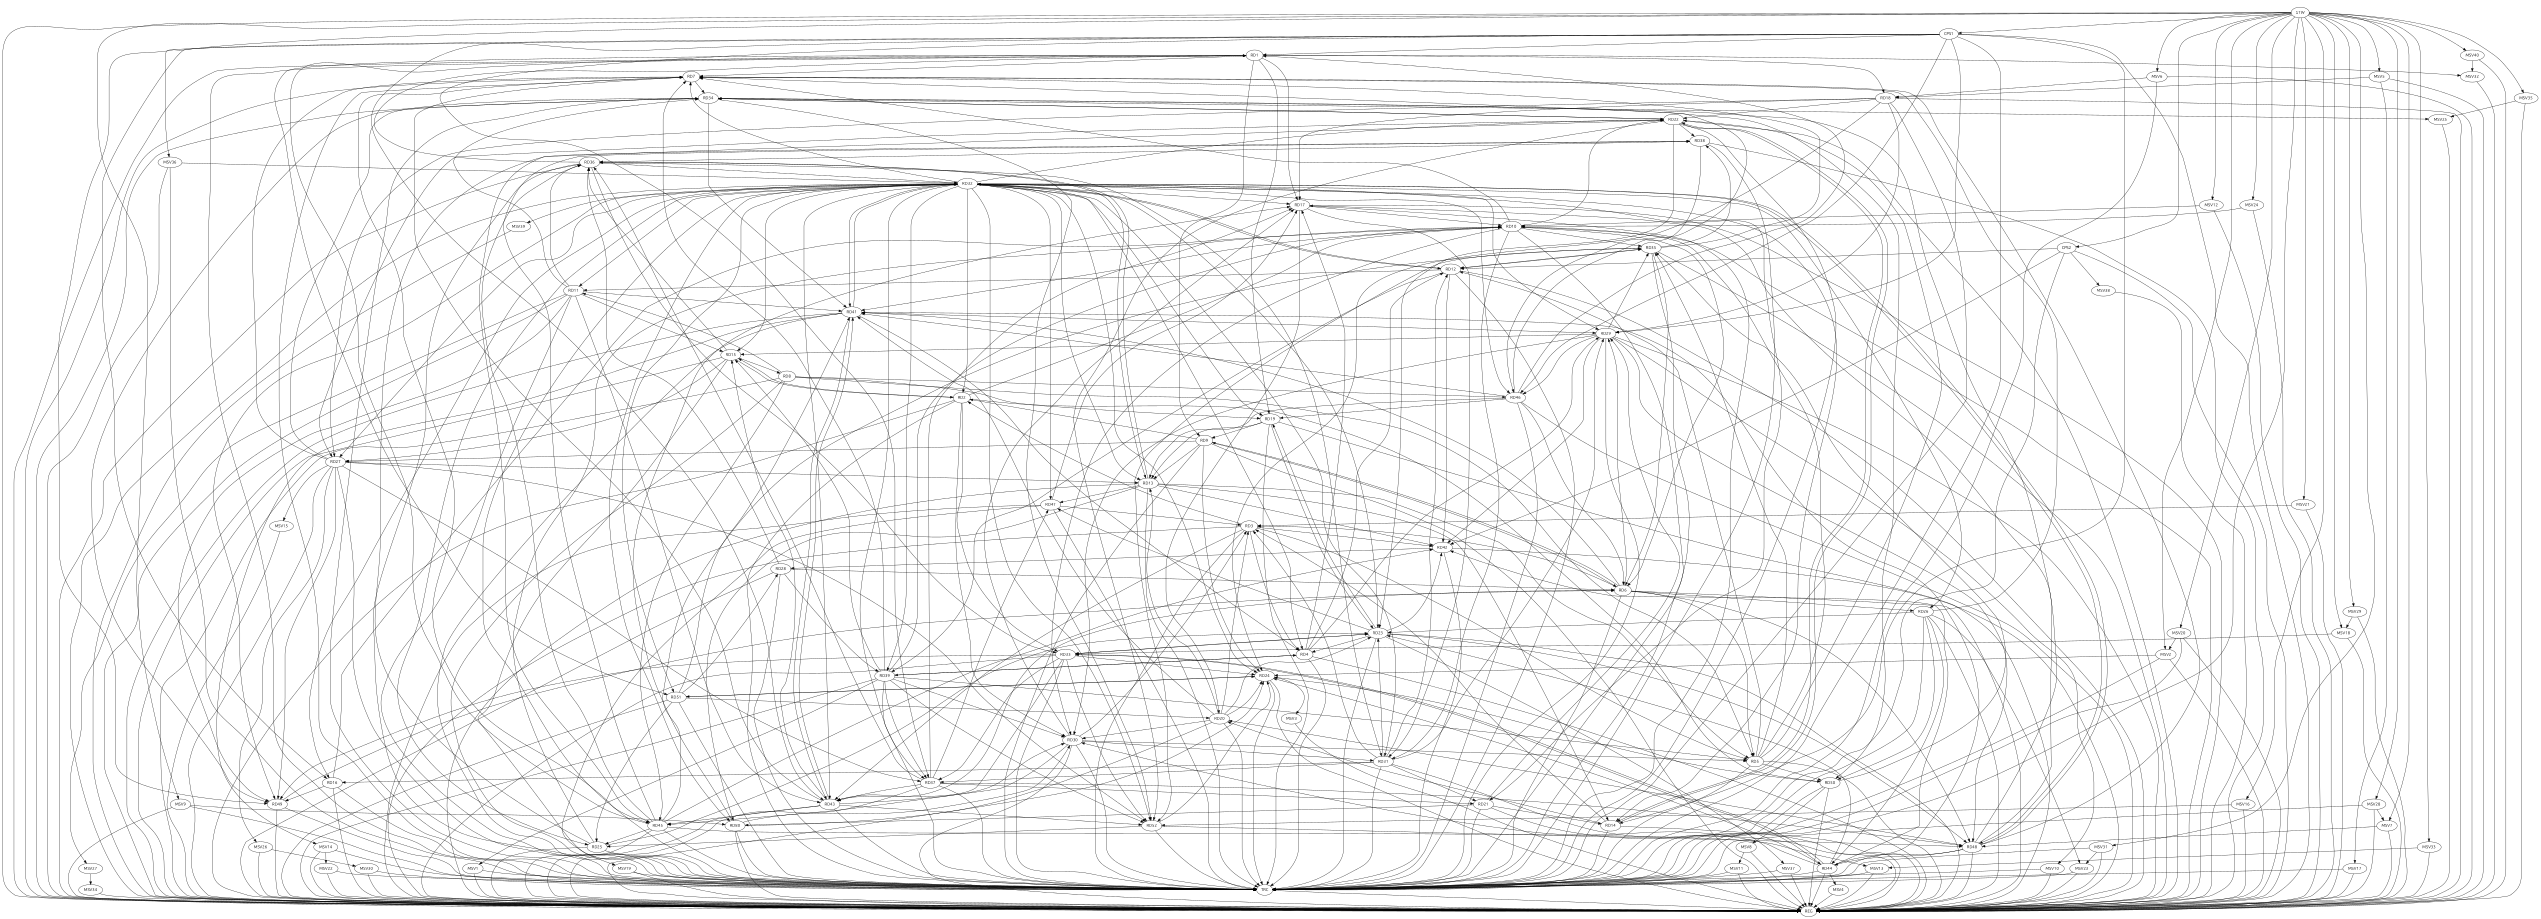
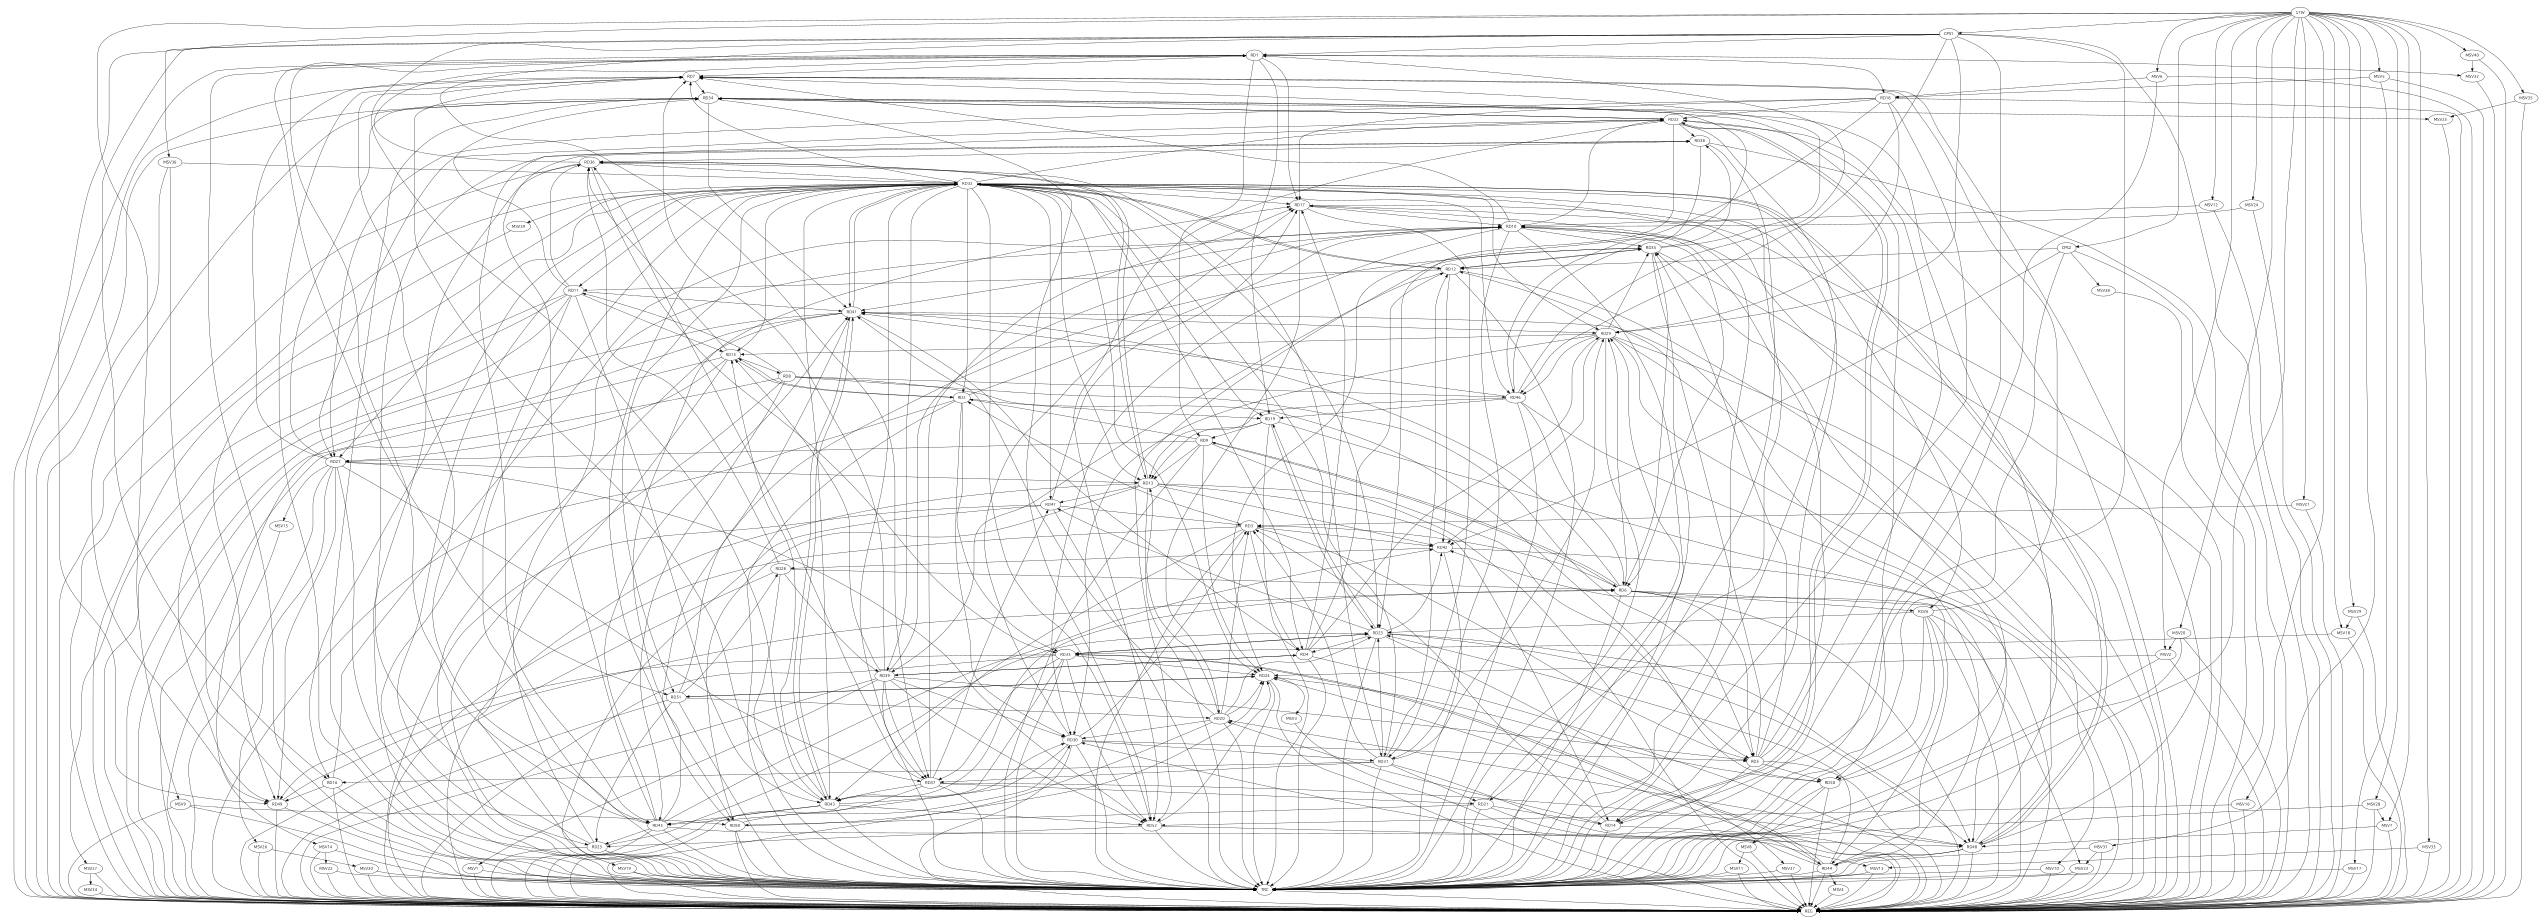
edge "GTW" -> "REG": now "MSV27" -> "REG"
edge "RD45" -> "RD36": now "RD45" -> "RD41"
